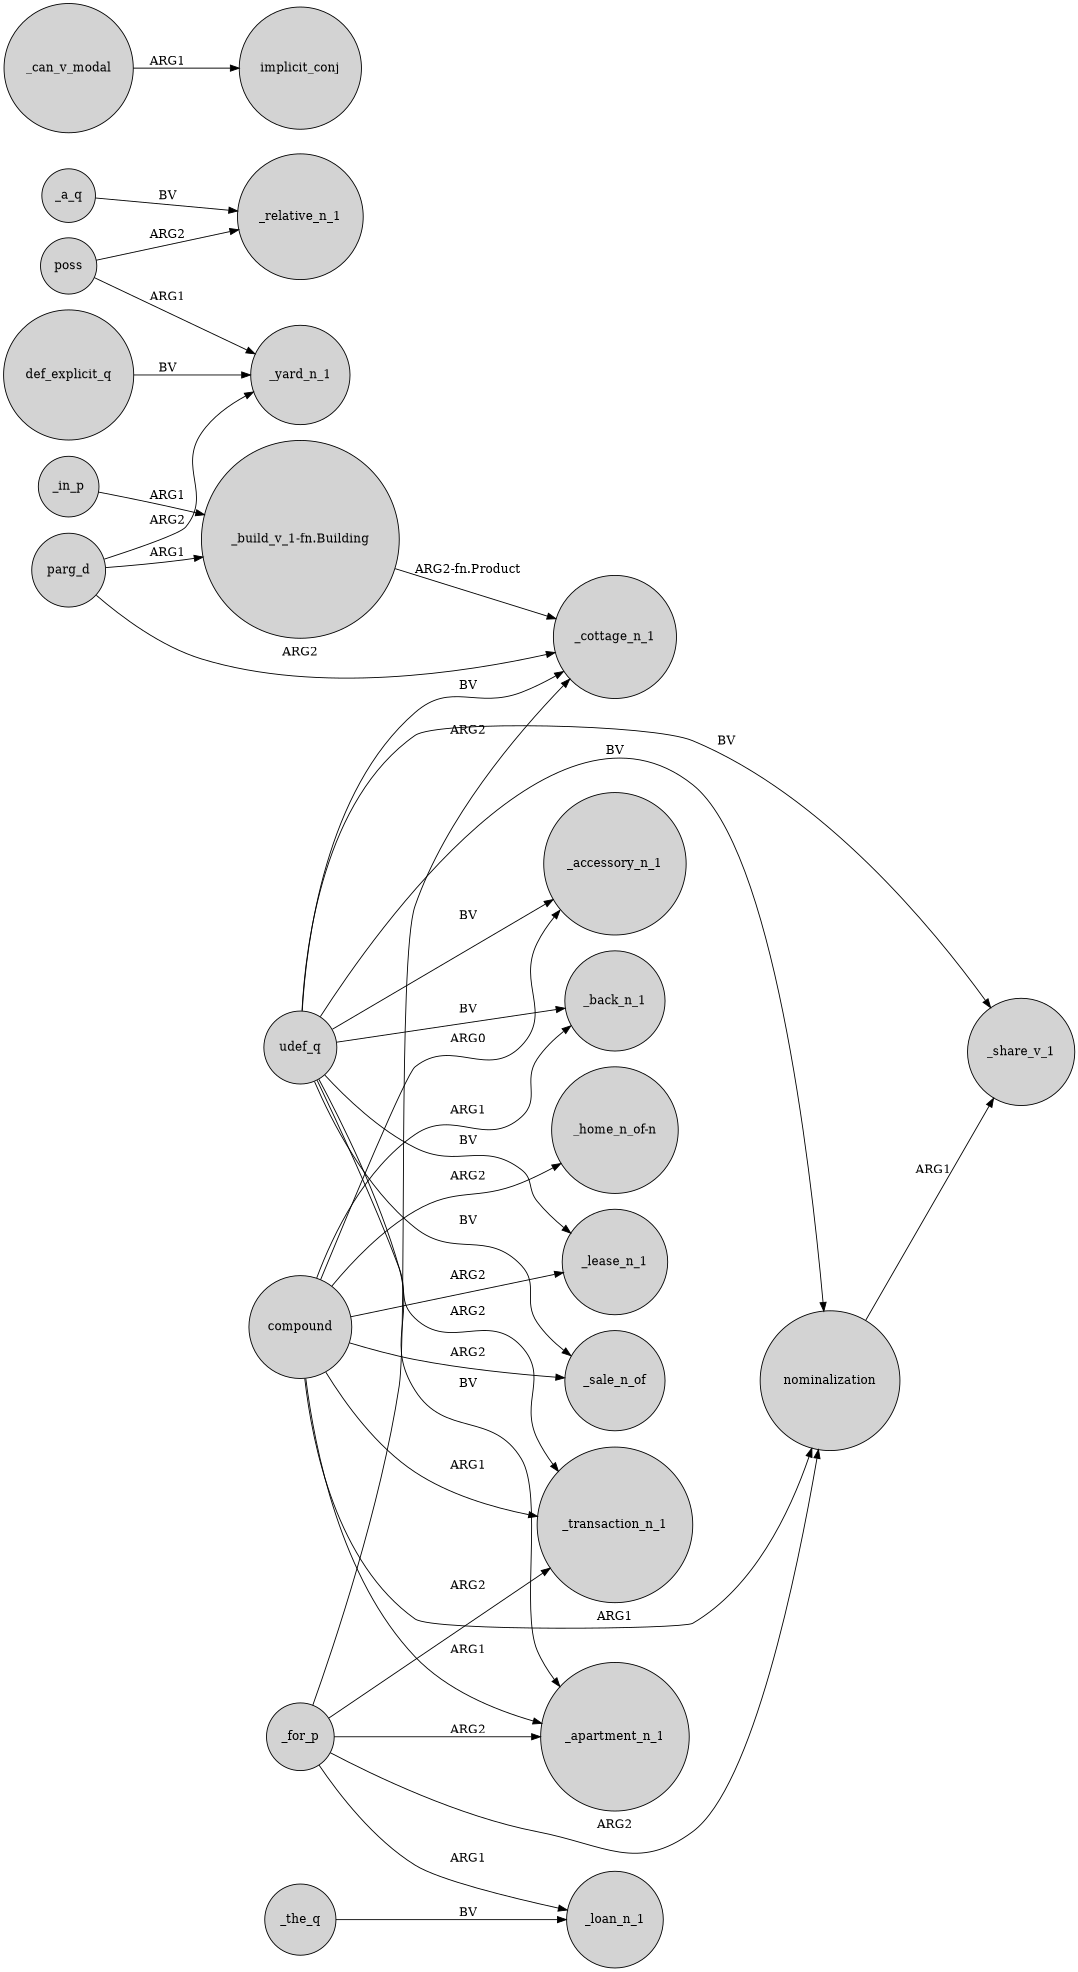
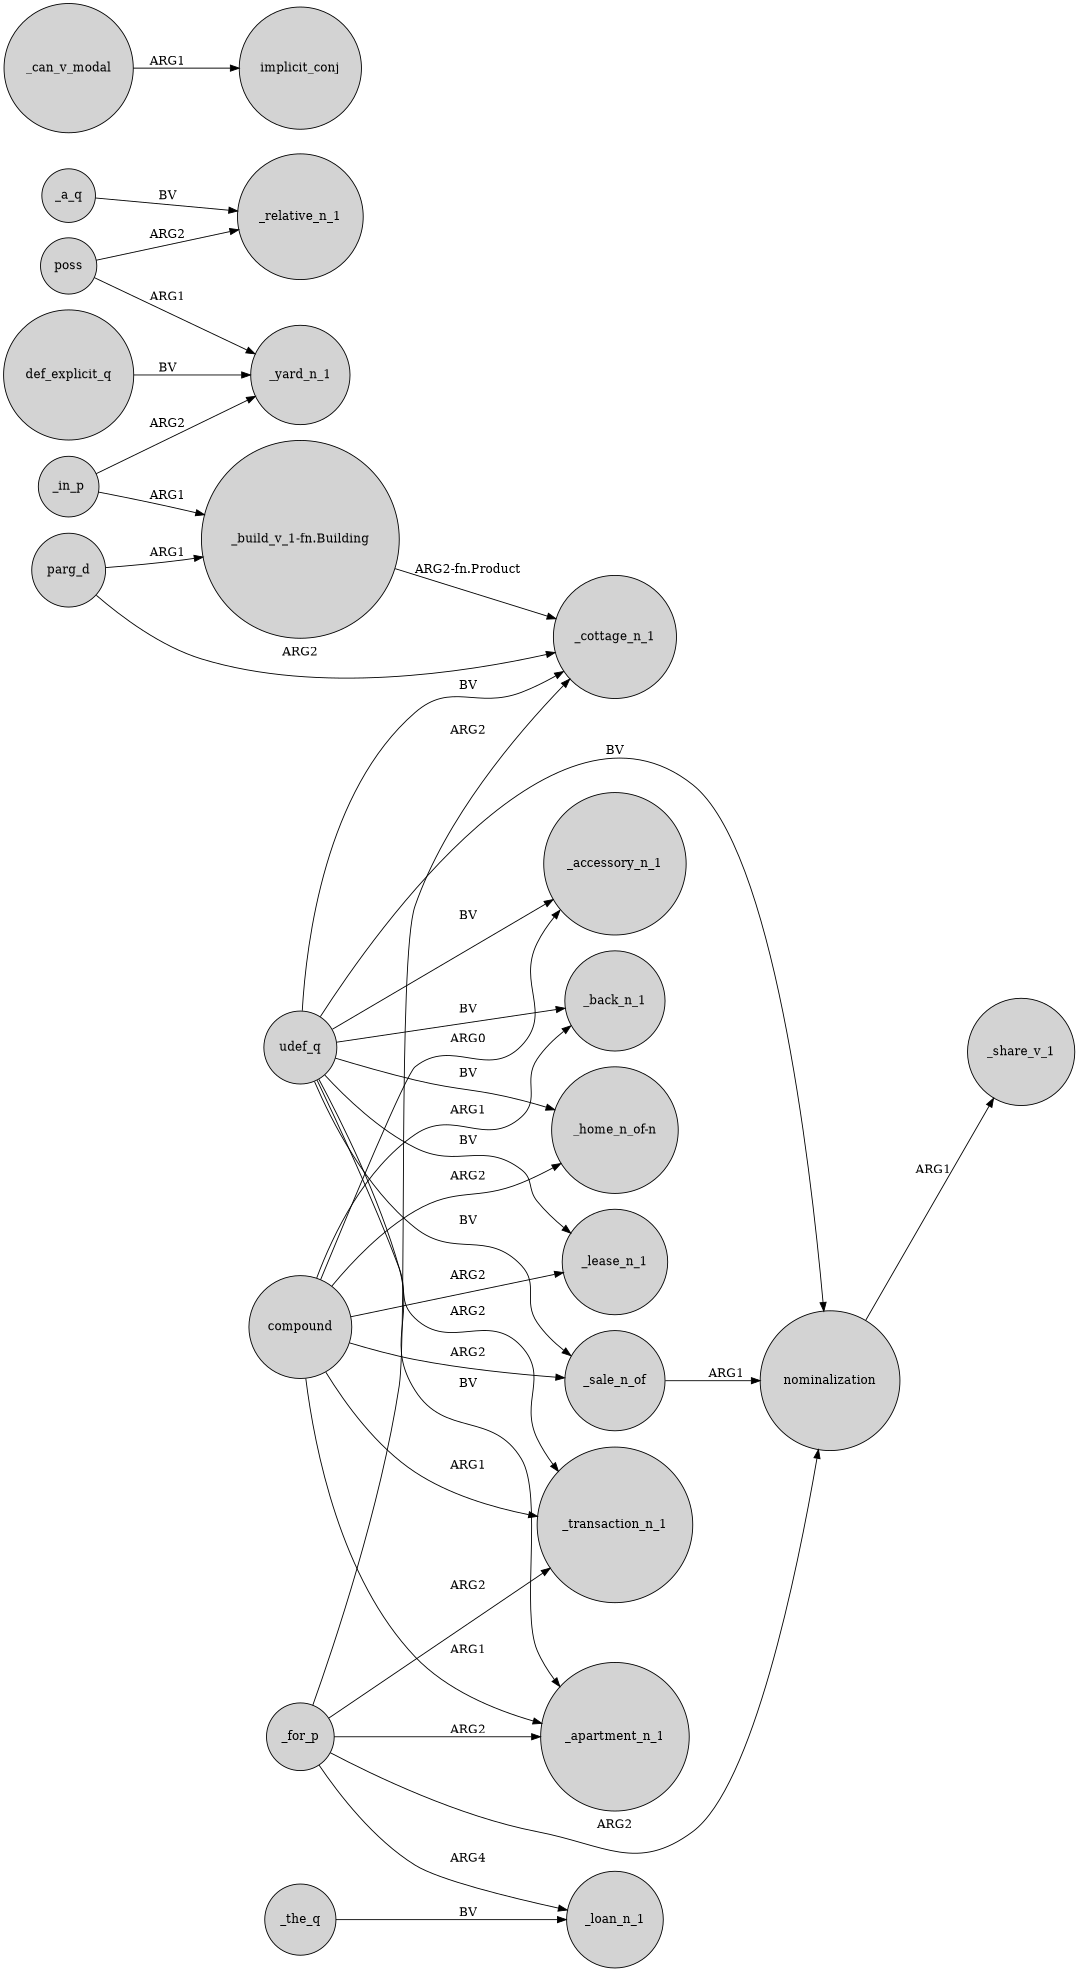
edge "parg_d" -> "_yard_n_1": now "_in_p" -> "_yard_n_1"
edge "udef_q" -> "_share_v_1": now "udef_q" -> "_home_n_of-n"
edge "compound" -> "nominalization": now "_sale_n_of" -> "nominalization"
edge "_for_p" -> "_loan_n_1": label "ARG1" -> "ARG4"
